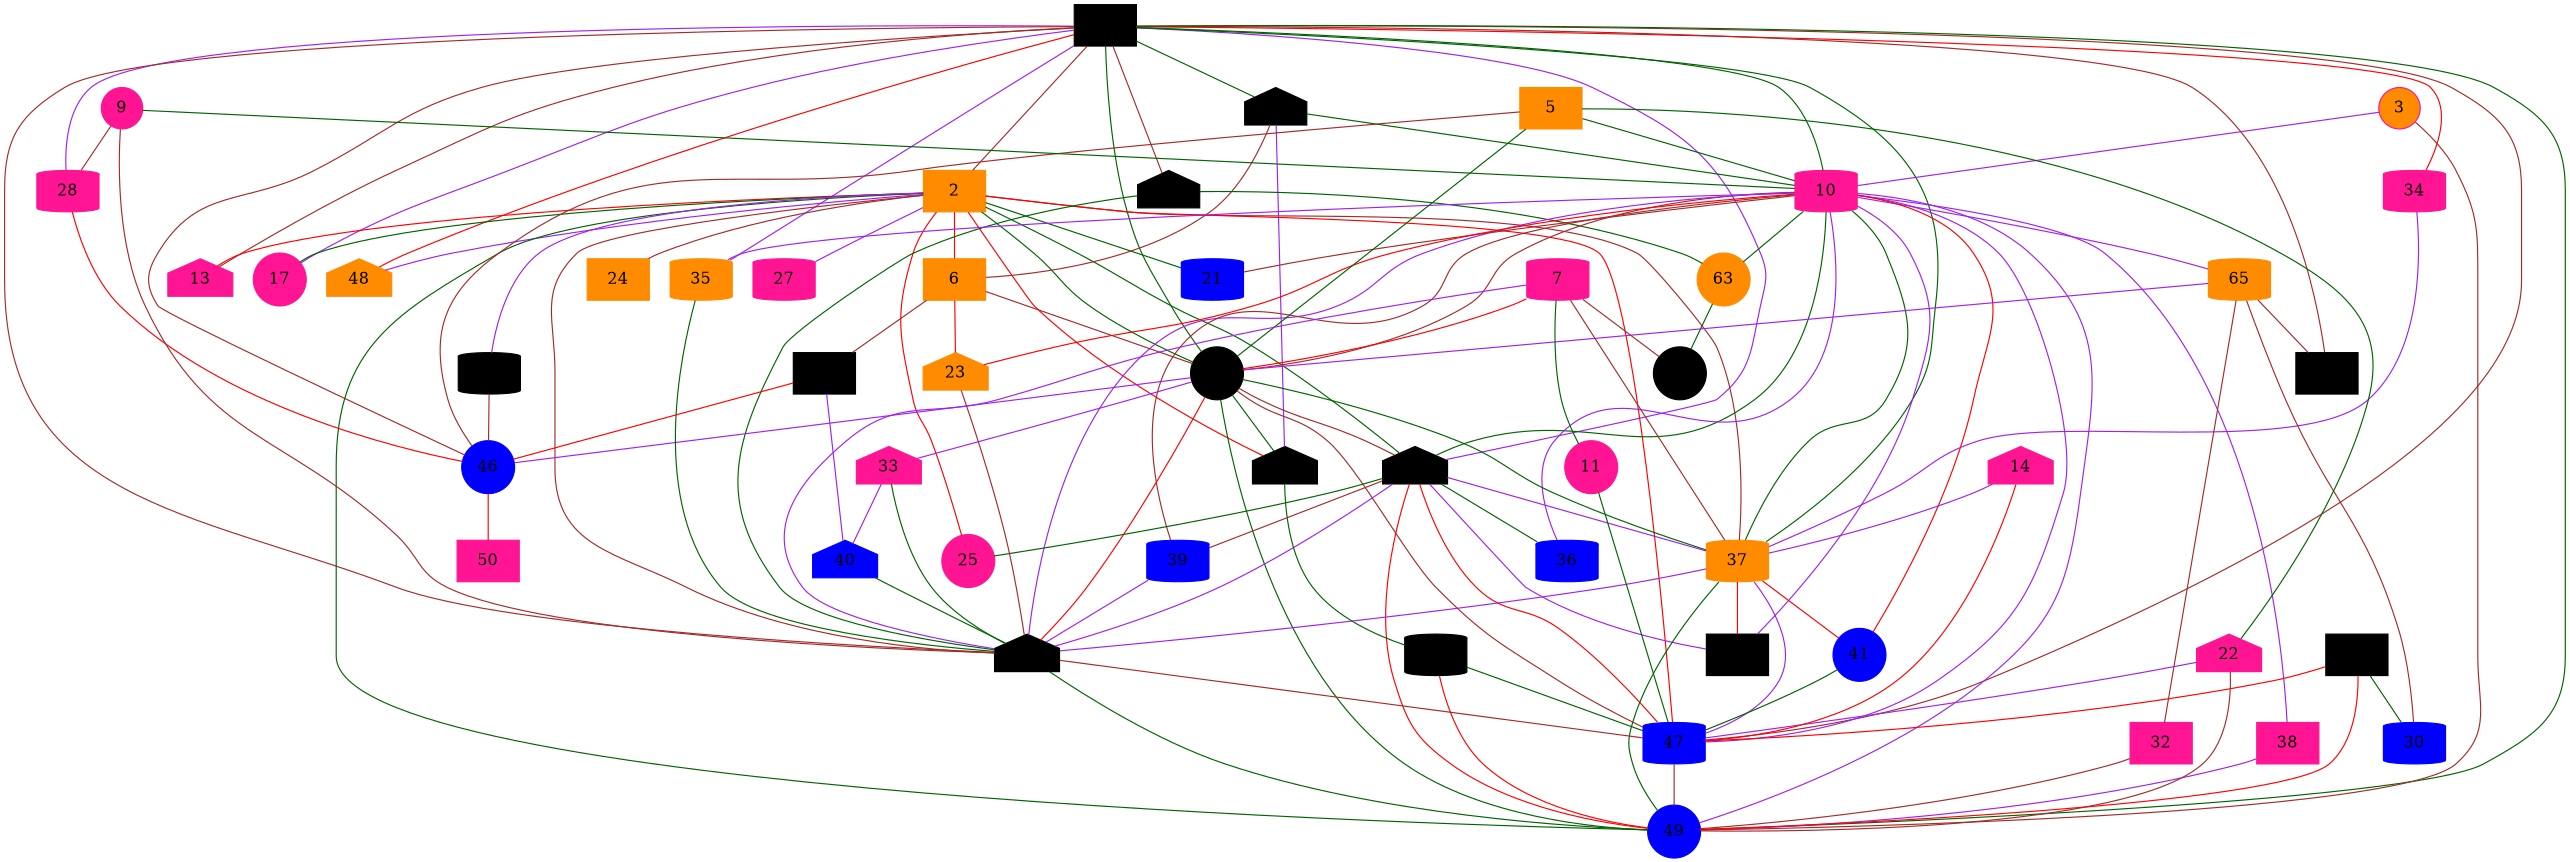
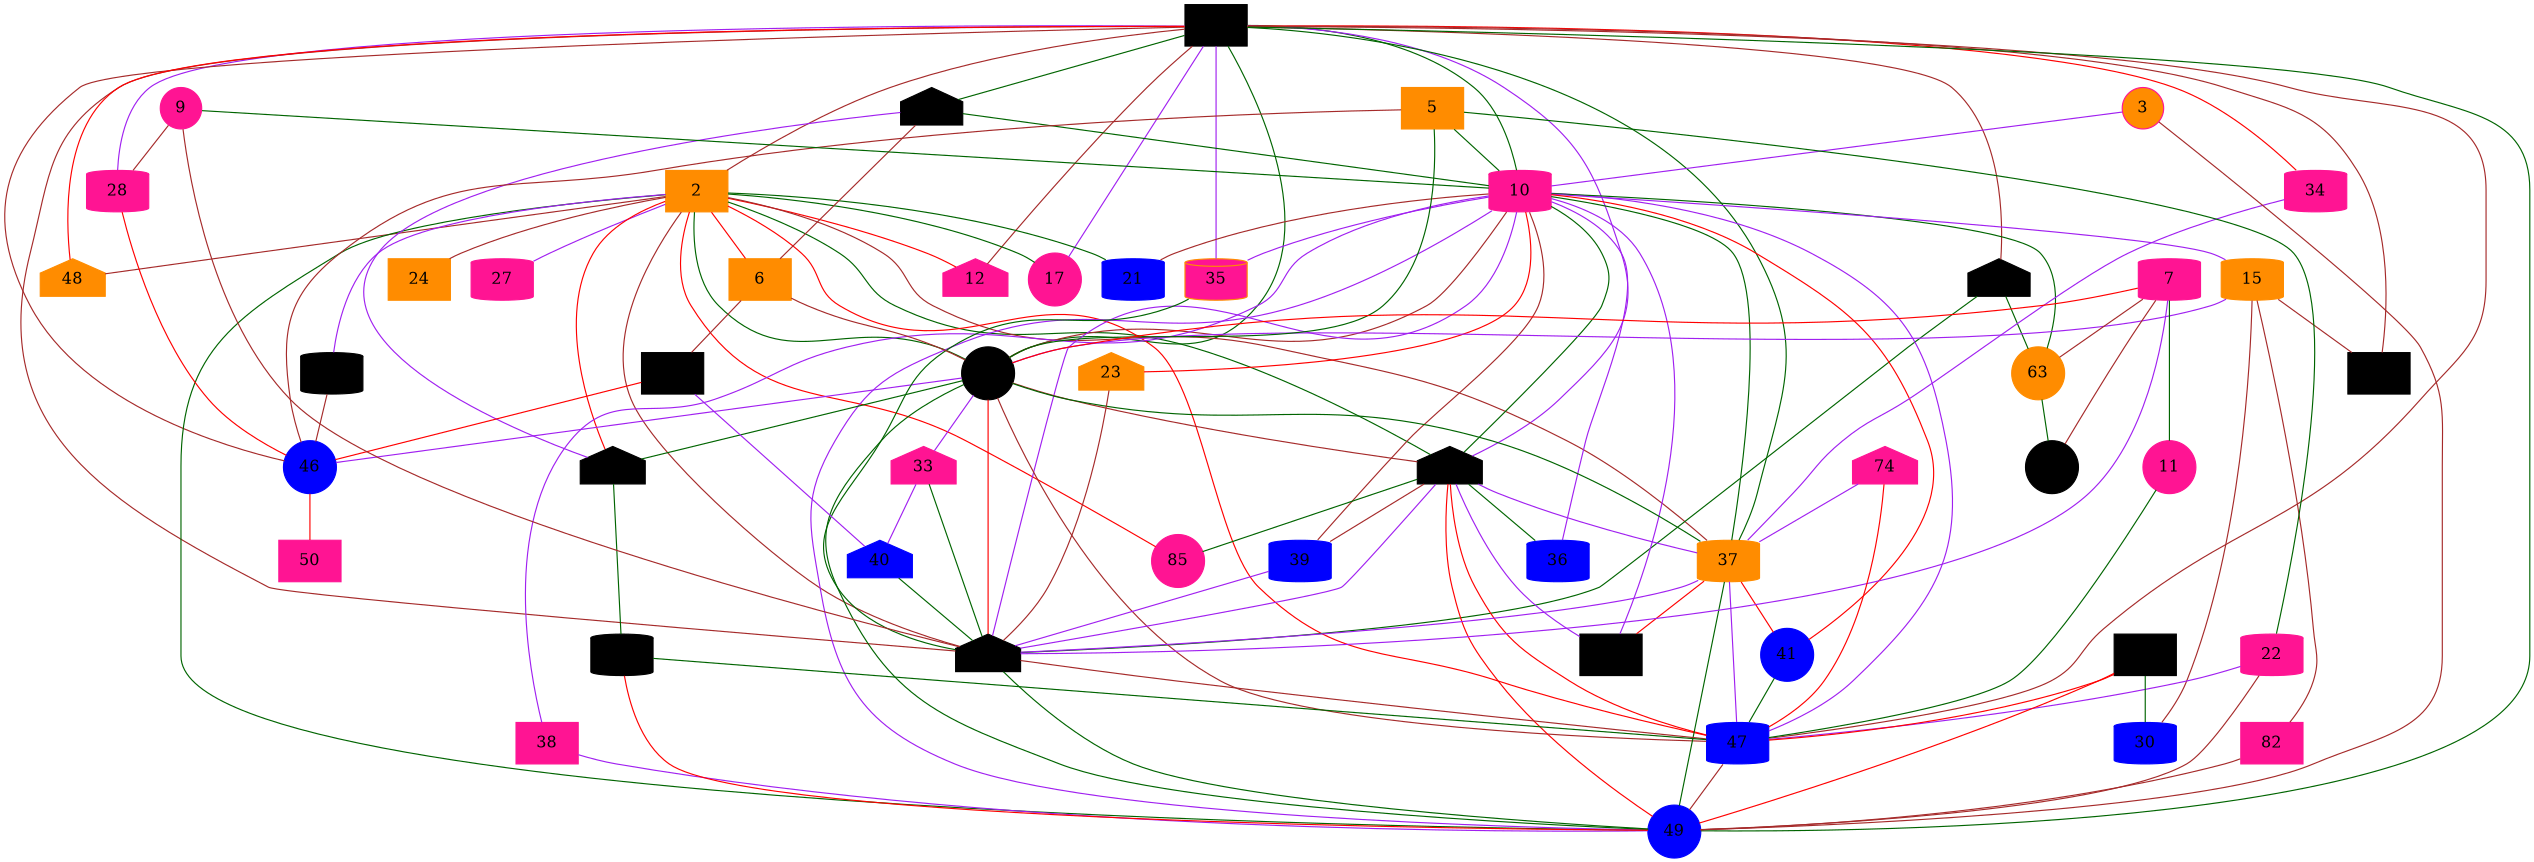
edge "2" -- "48": color purple -> brown
node "13": label "13" -> "12"
node "35": fillcolor darkorange -> deeppink
node "65": label "65" -> "15"
edge "6" -- "23": removed
edge "7" -- "37": now "7" -- "63"
node "14": label "14" -> "74"
node "25": label "25" -> "85"
node "22": shape house -> cylinder
node "32": label "32" -> "82"
